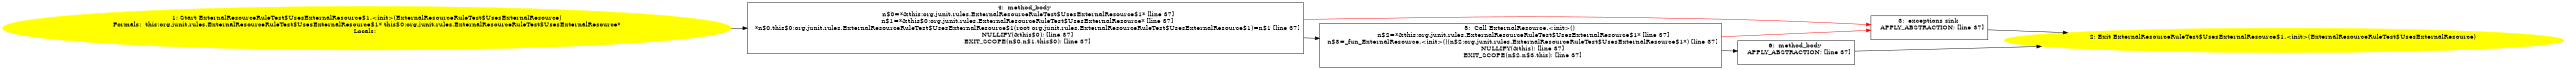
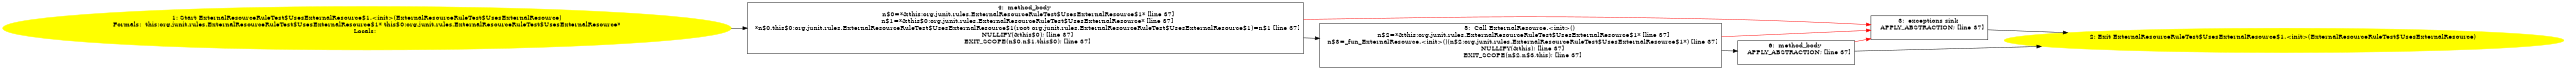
edge "6:  method_body APPLY_ABSTRACTION; [line 37]" -> "3:  exceptions sink APPLY_ABSTRACTION; [line 37]": added
